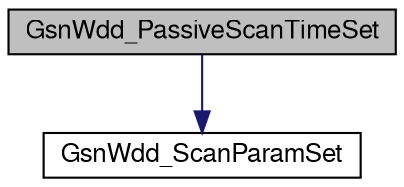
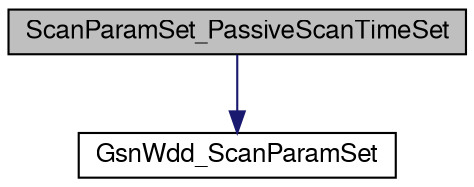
node "GsnWdd_PassiveScanTimeSet": label "GsnWdd_PassiveScanTimeSet" -> "ScanParamSet_PassiveScanTimeSet"
